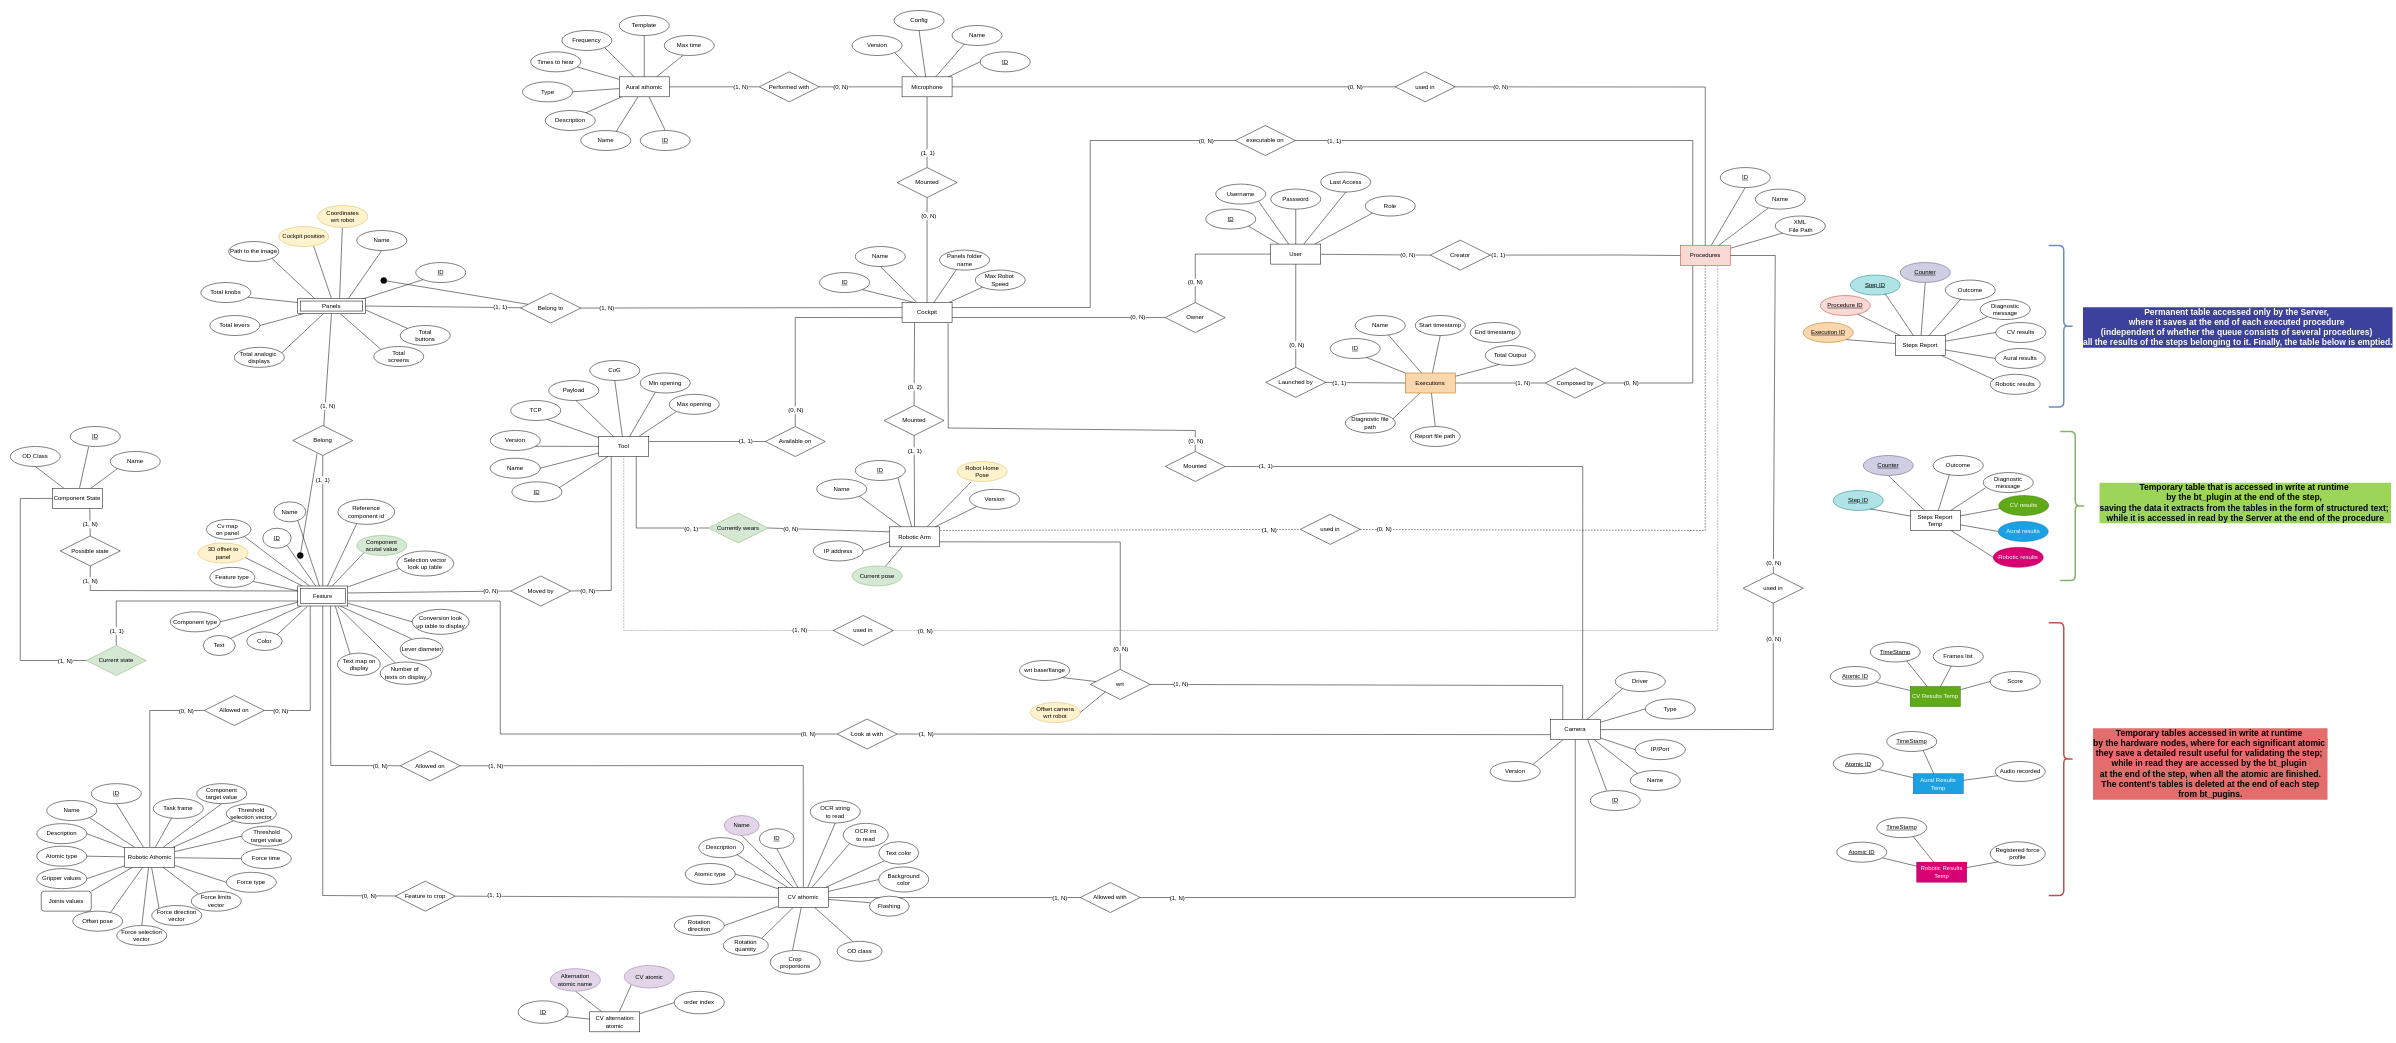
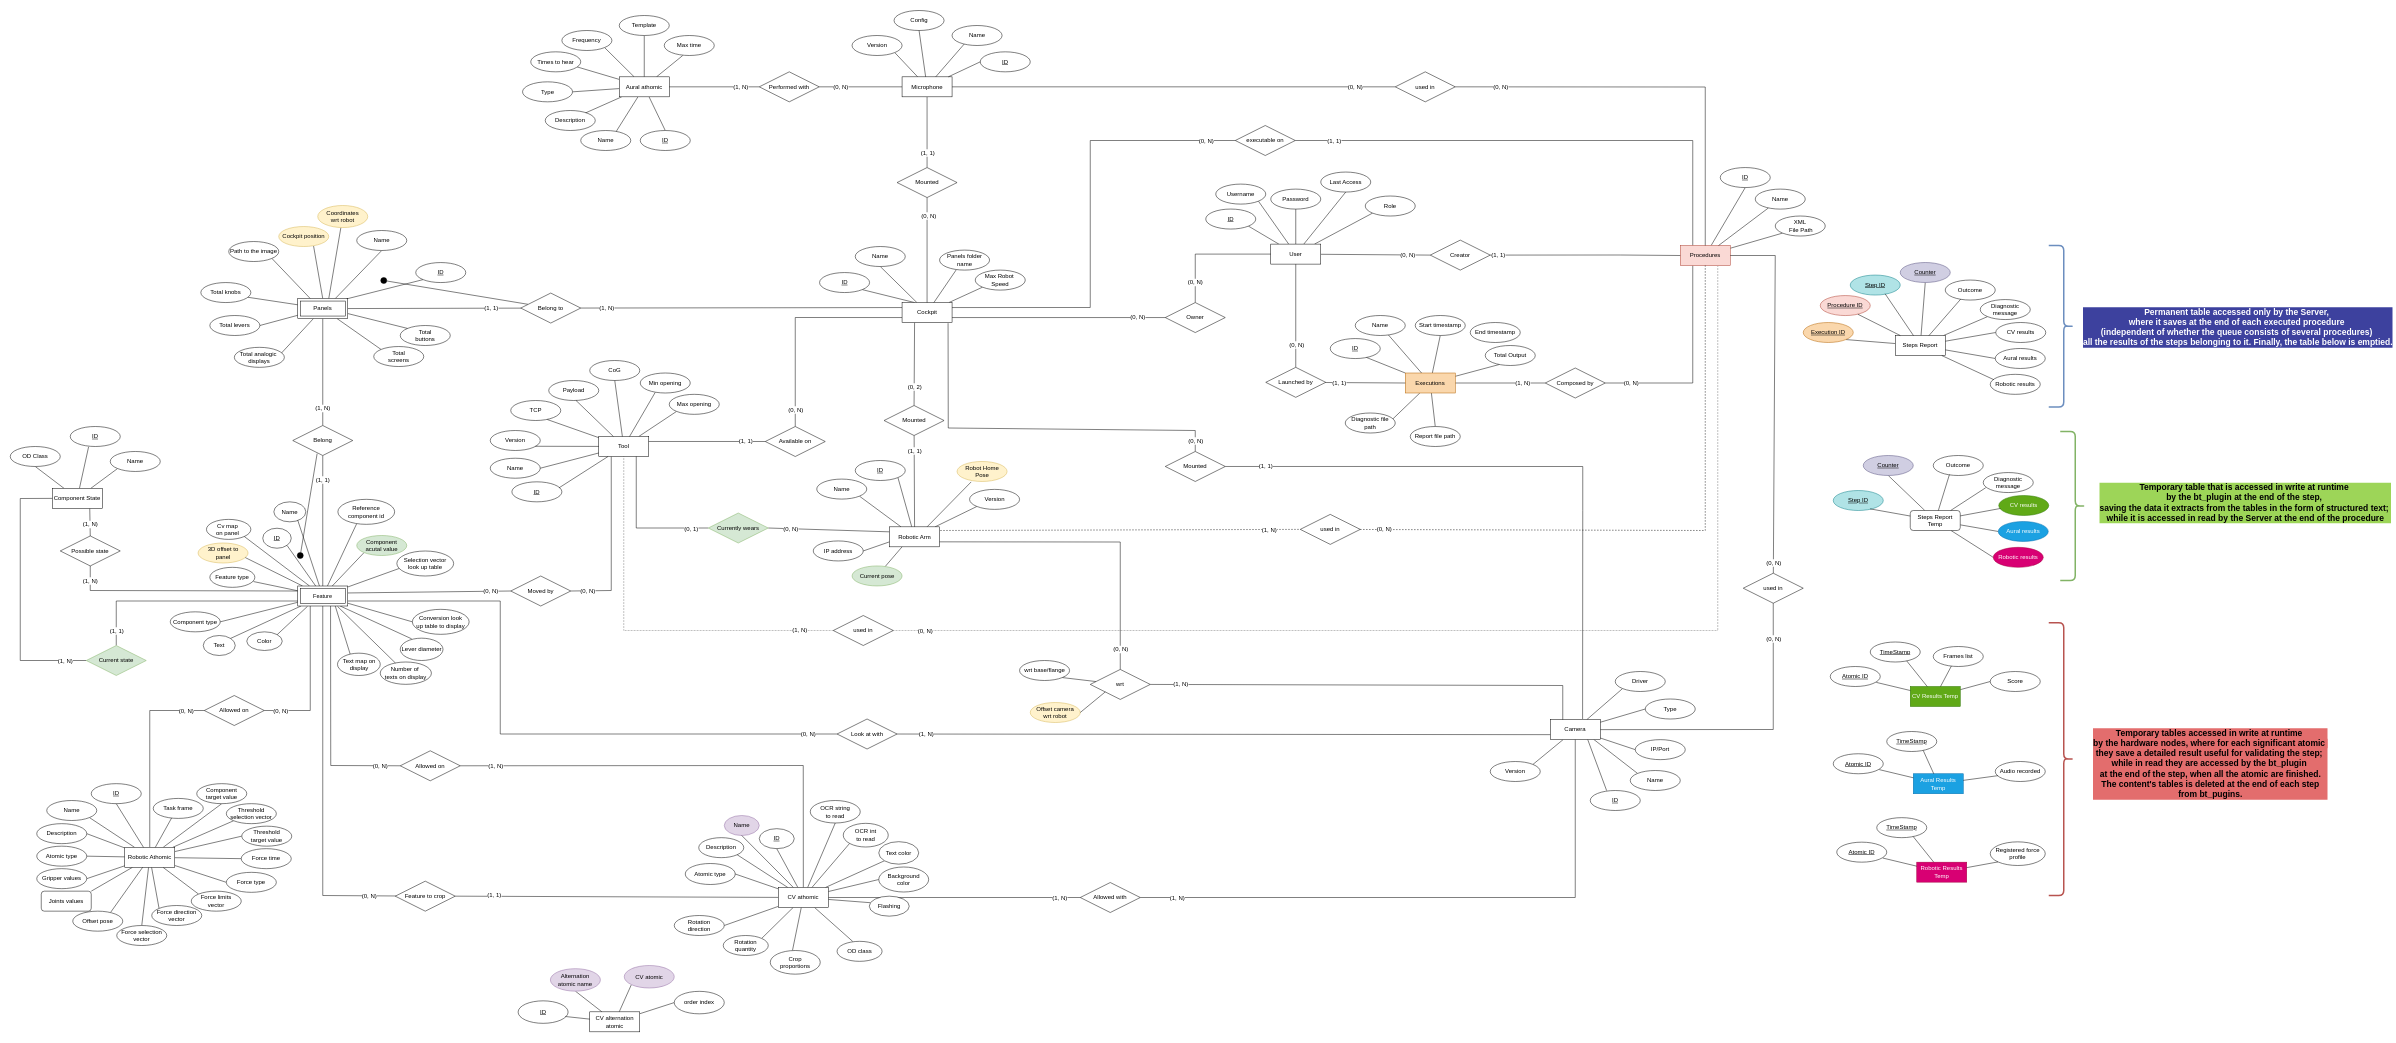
node "Panels": size 68x15 -> 50x20
node "Steps Report Temp": shape rectangle -> rounded rectangle
